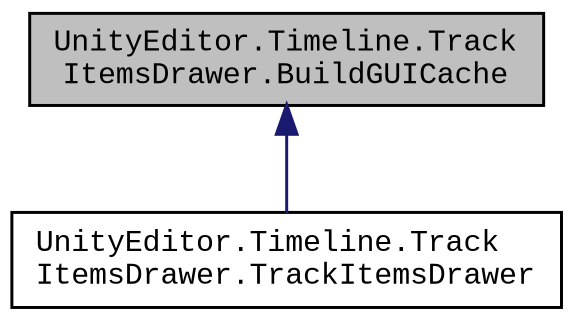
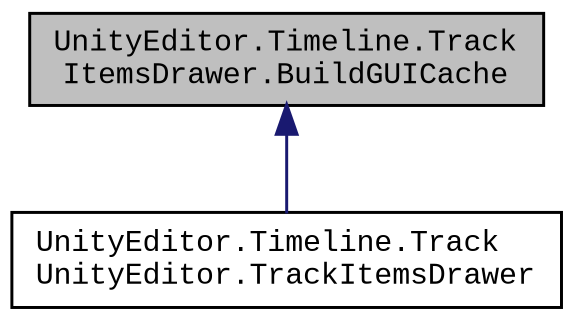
node "UnityEditor.Timeline.Track ItemsDrawer.TrackItemsDrawer": label "UnityEditor.Timeline.Track ItemsDrawer.TrackItemsDrawer" -> "UnityEditor.Timeline.Track UnityEditor.TrackItemsDrawer"
